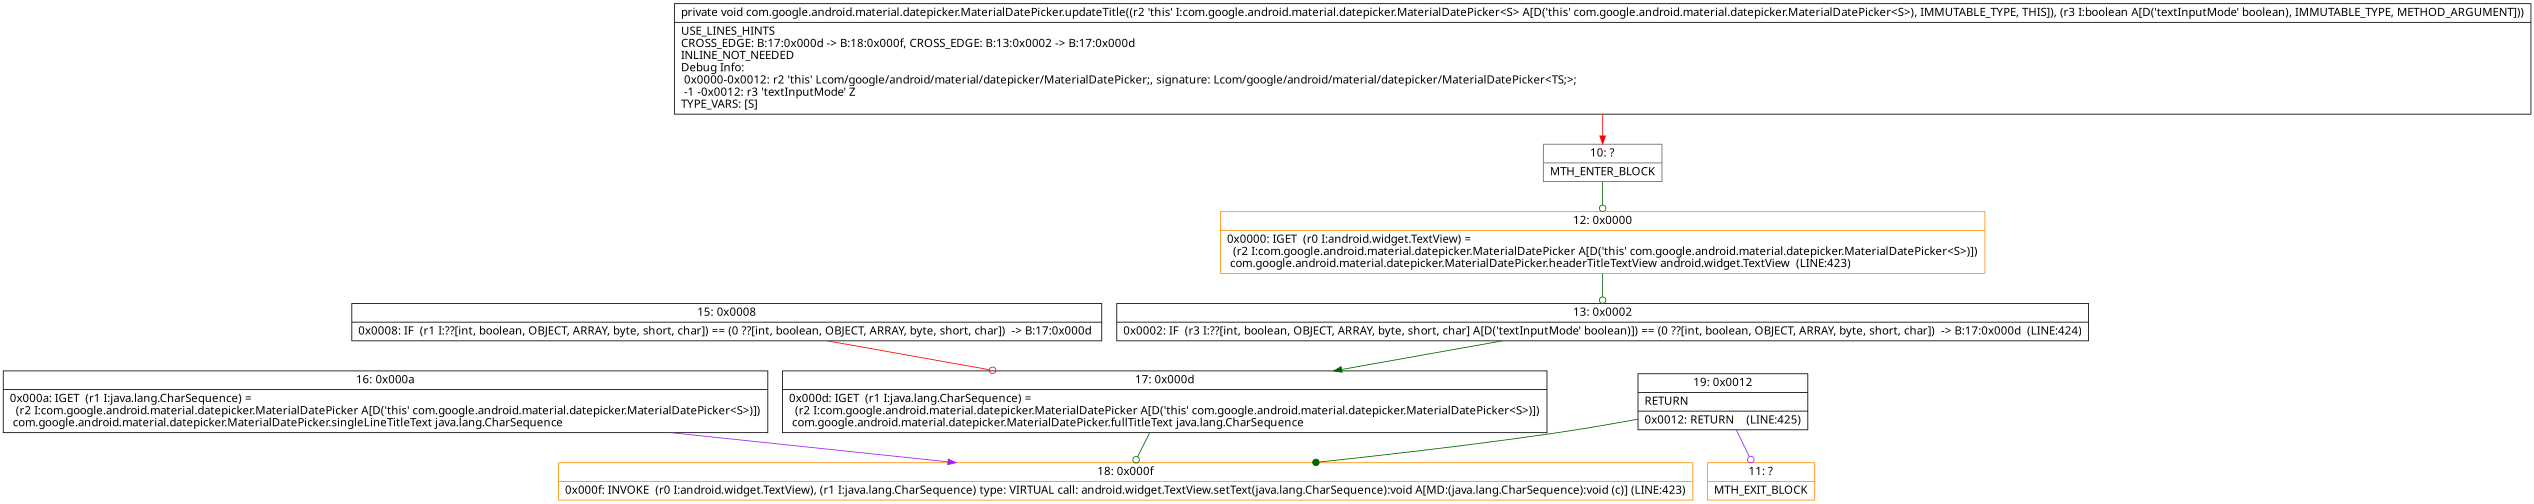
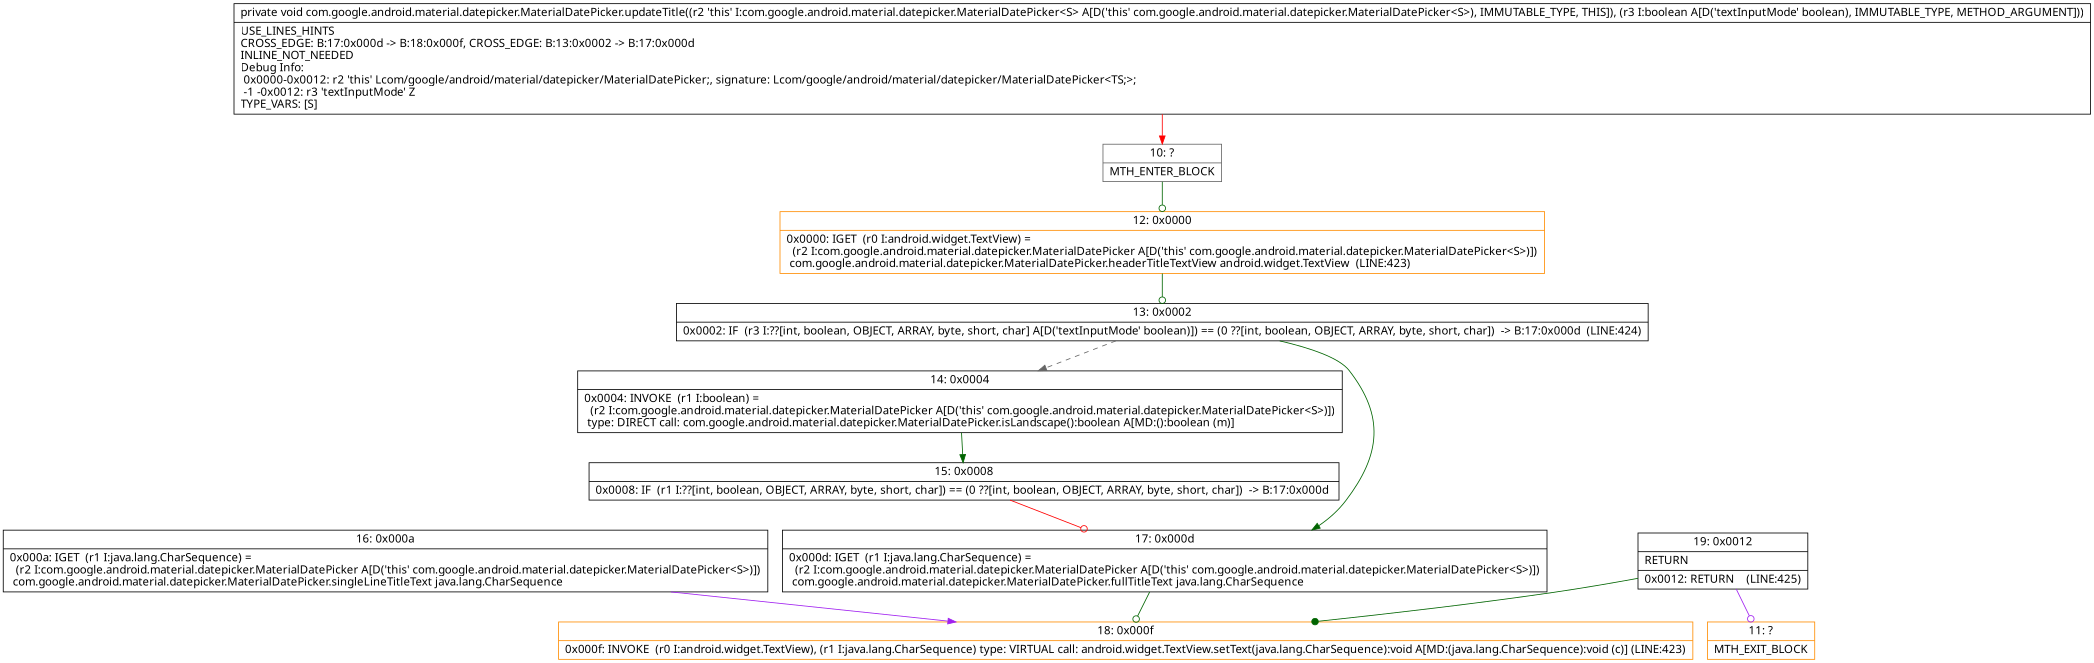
node "14: 0x0004": added
